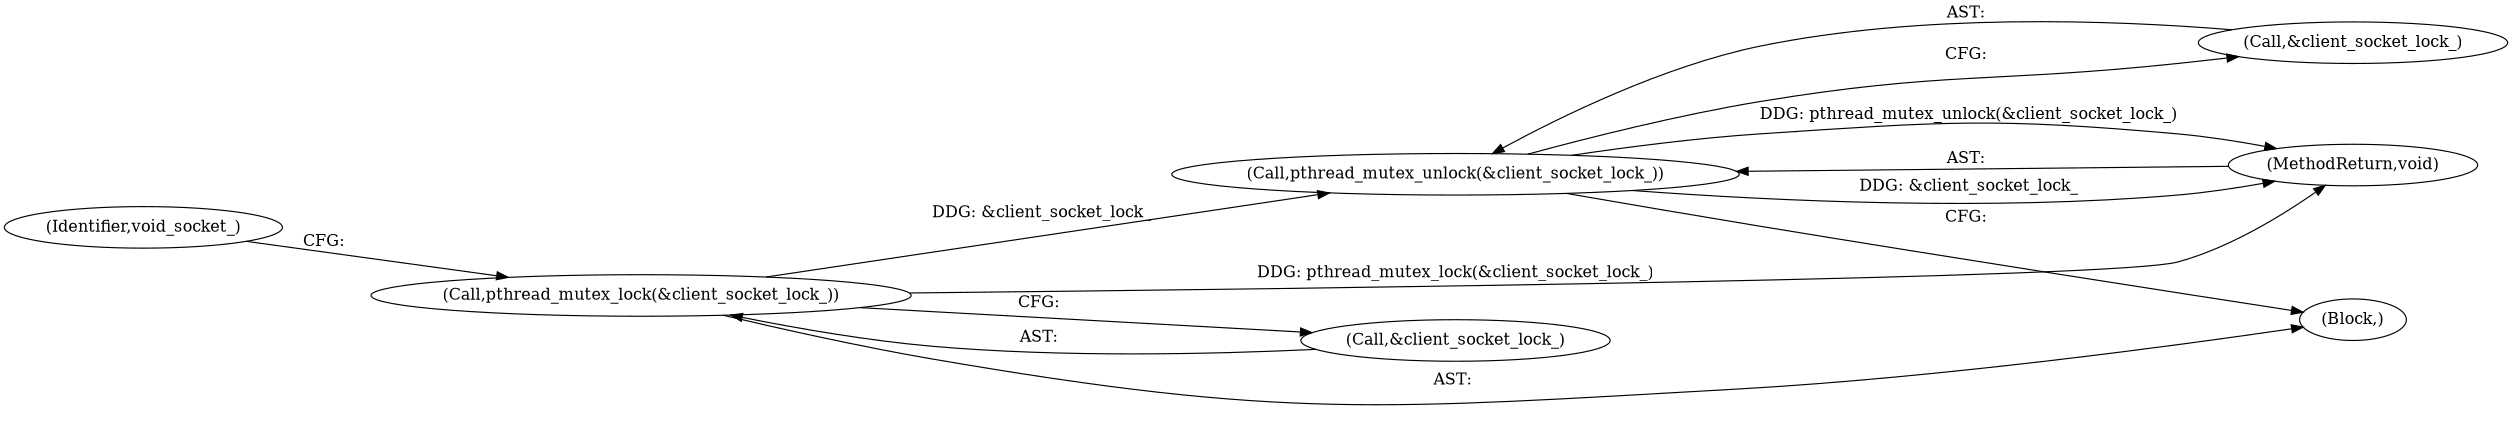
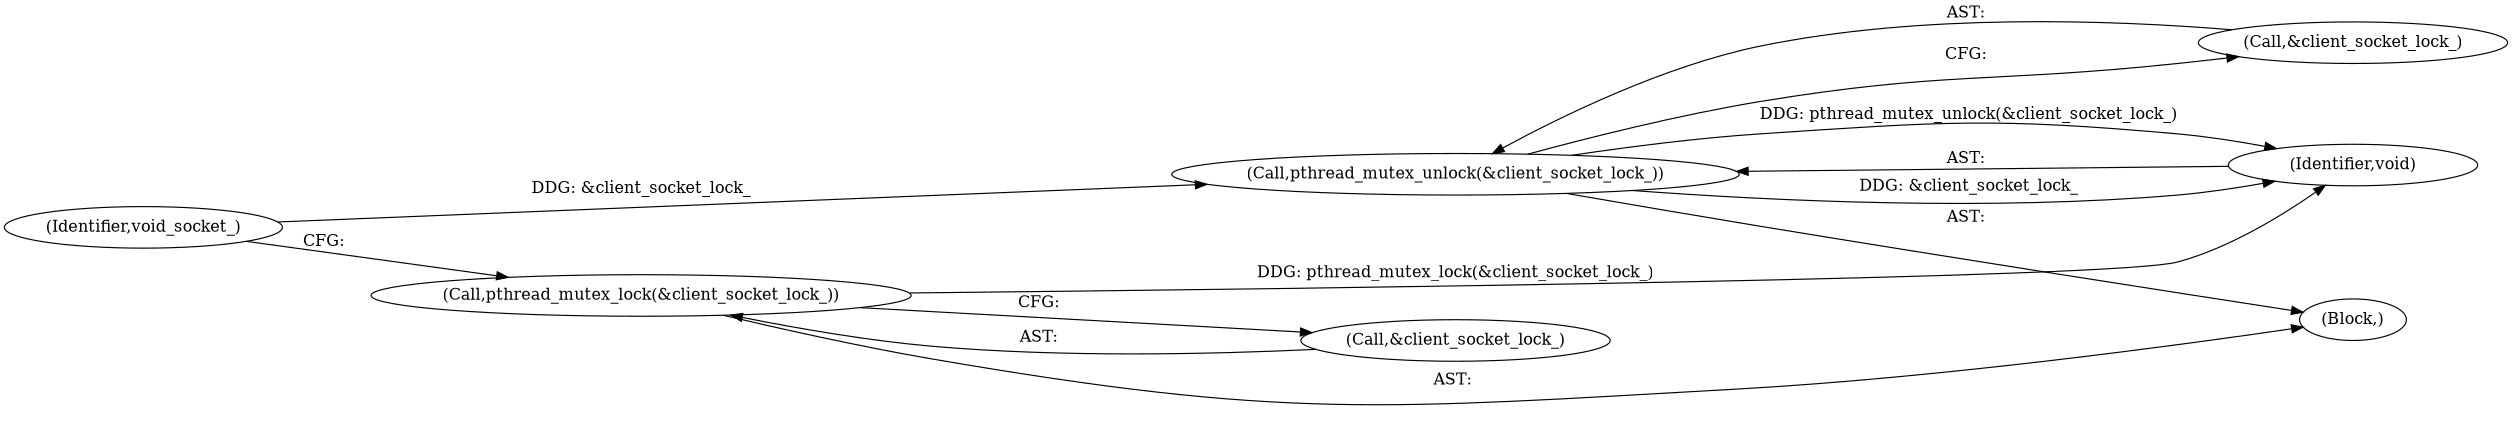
node "(MethodReturn,void)": label "(MethodReturn,void)" -> "(Identifier,void)"
edge "(Call,pthread_mutex_unlock(&client_socket_lock_))" -> "(Block,)": label "CFG: " -> "AST: "
edge "(Call,pthread_mutex_lock(&client_socket_lock_))" -> "(Call,pthread_mutex_unlock(&client_socket_lock_))": now "(Identifier,void_socket_)" -> "(Call,pthread_mutex_unlock(&client_socket_lock_))"
